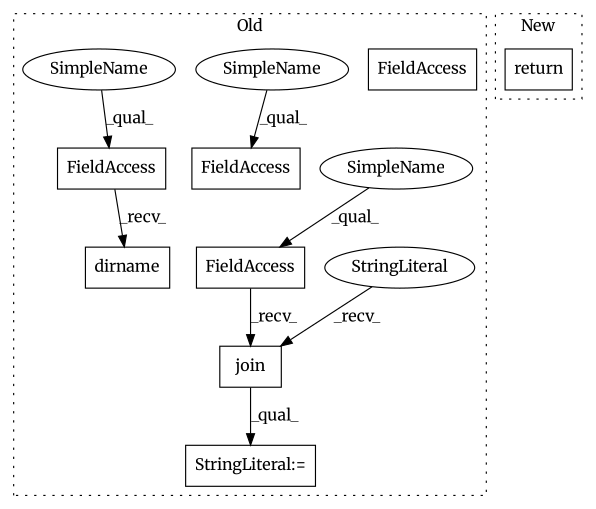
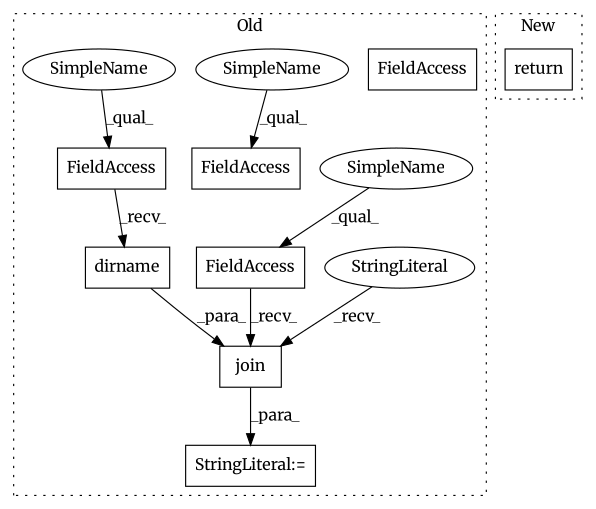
edge "dirname" -> "join": added, label "_para_"
edge "join" -> "StringLiteral:=": label "_qual_" -> "_para_"
